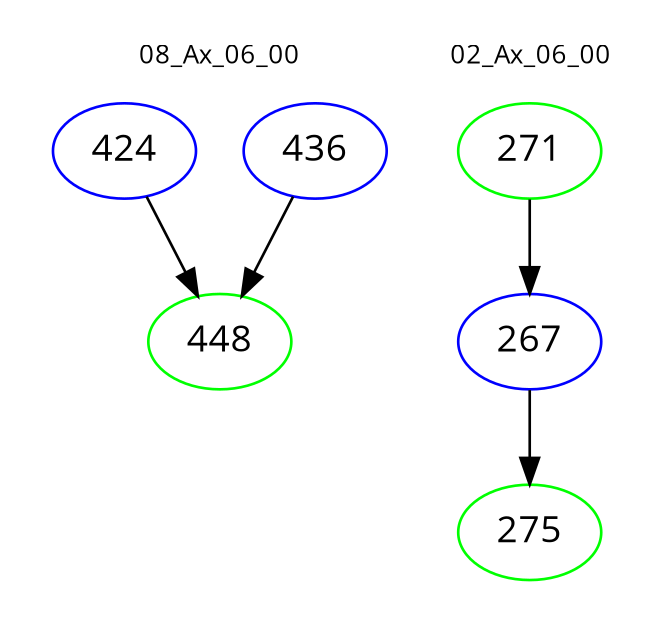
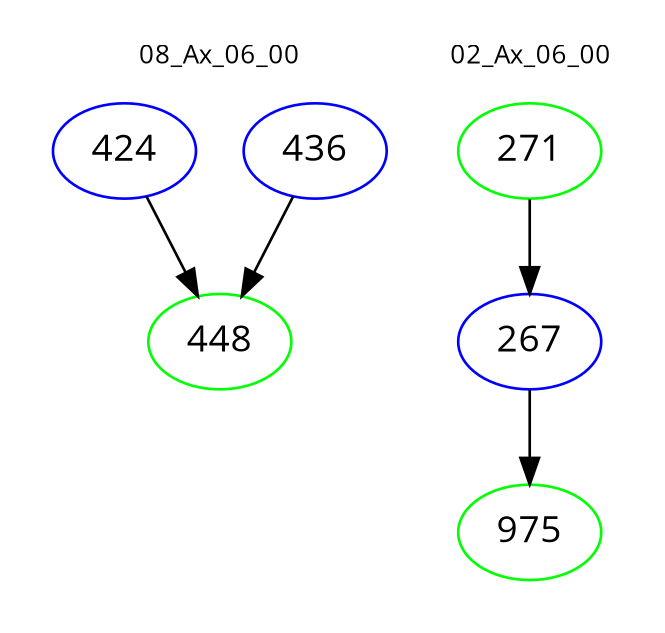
node "275": label "275" -> "975"
